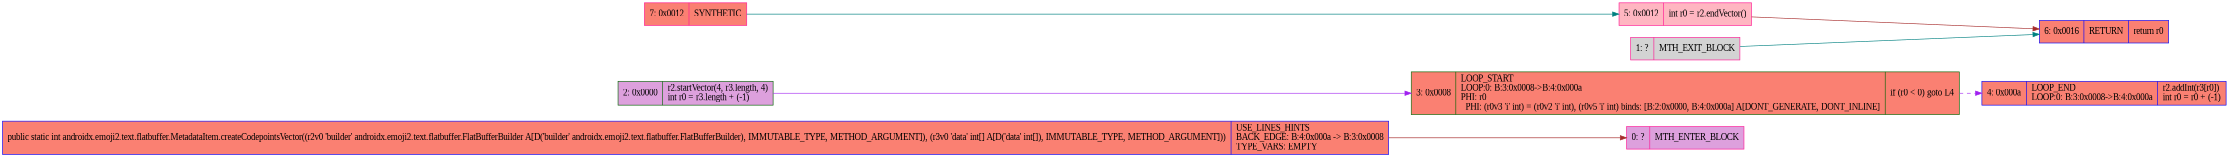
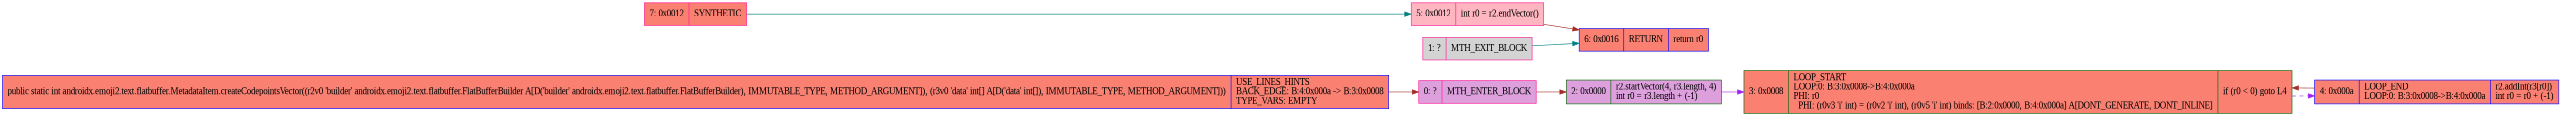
edge "4: 0x000a" -> "3: 0x0008": added
edge "0: ?" -> "2: 0x0000": added
